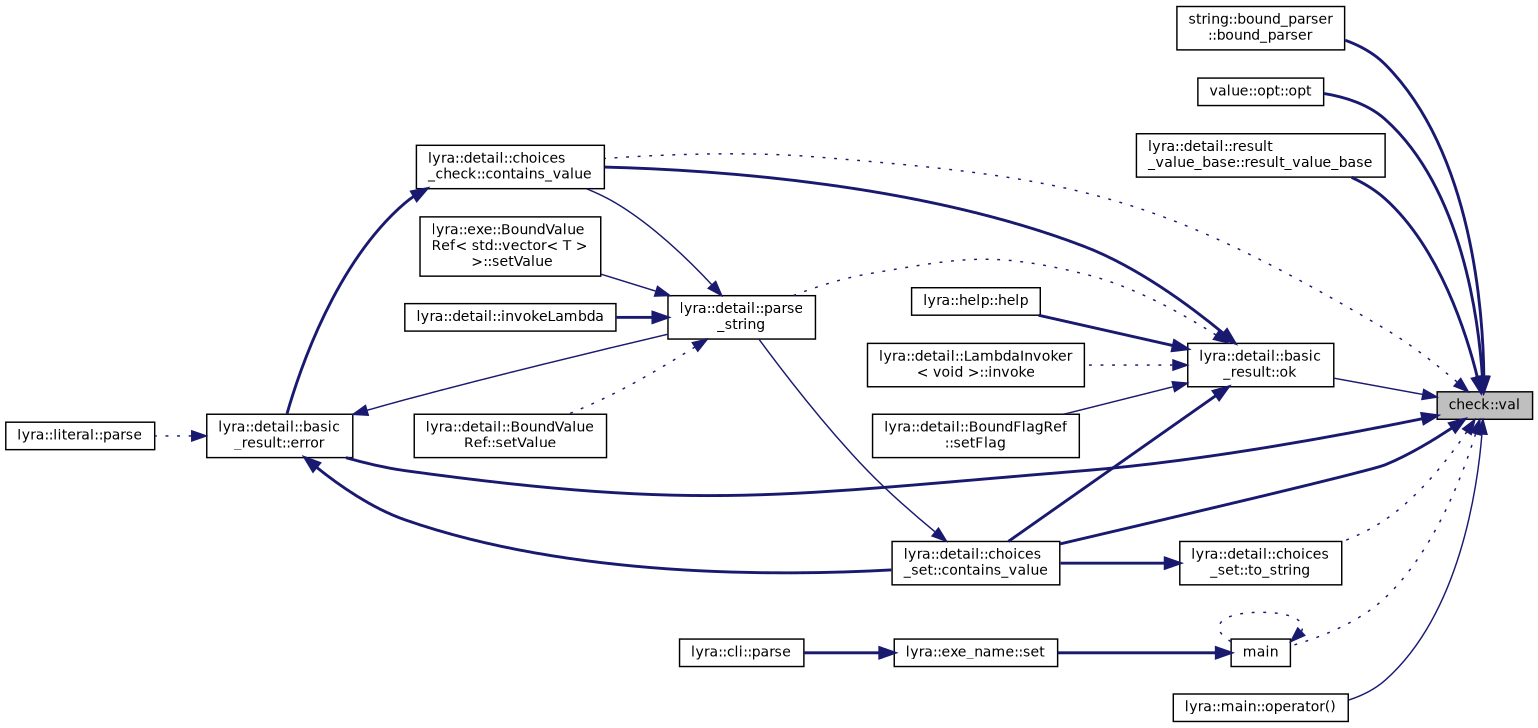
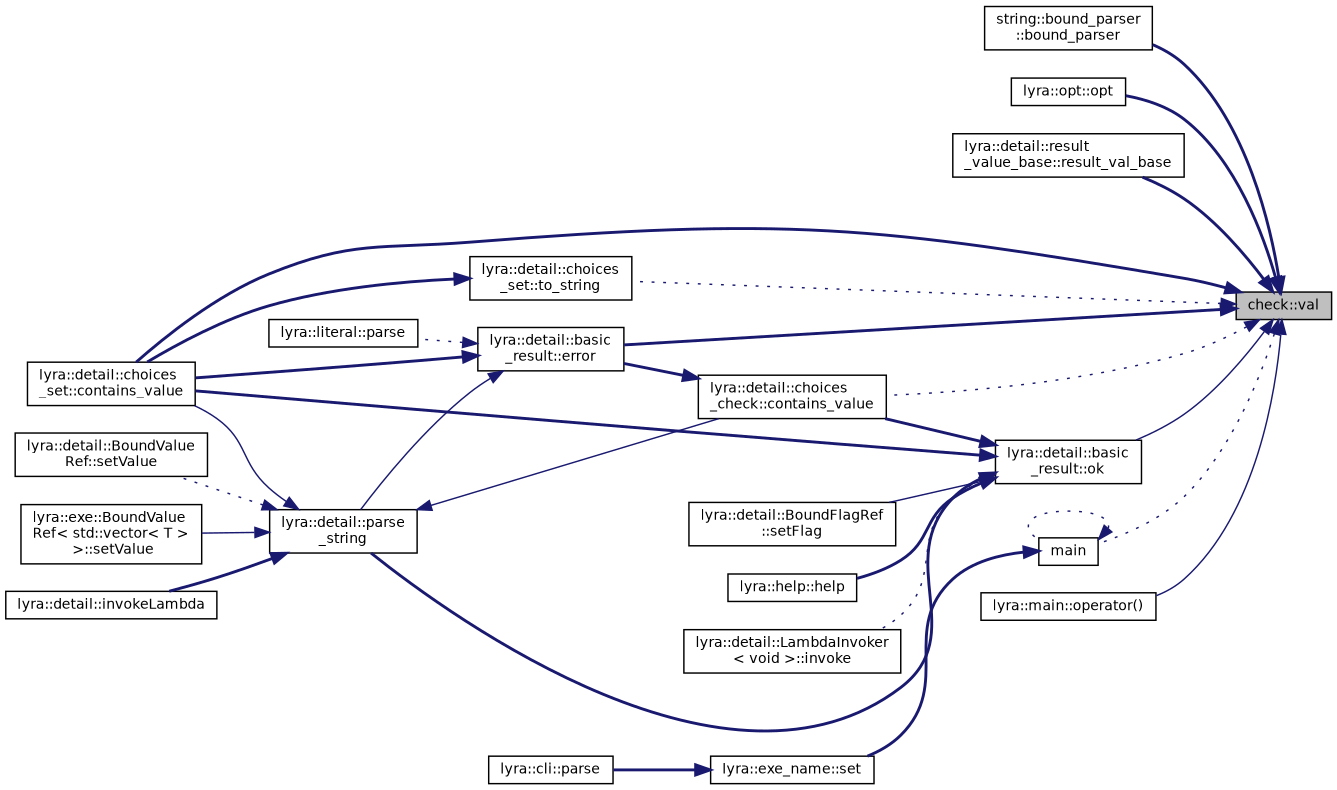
node "value::opt::opt": label "value::opt::opt" -> "lyra::opt::opt"
node "lyra::detail::result _value_base::result_value_base": label "lyra::detail::result _value_base::result_value_base" -> "lyra::detail::result _value_base::result_val_base"
edge "lyra::detail::parse _string" -> "lyra::detail::basic _result::ok": style dotted -> bold
edge "lyra::detail::parse _string" -> "lyra::detail::choices _set::contains_value": reversed
